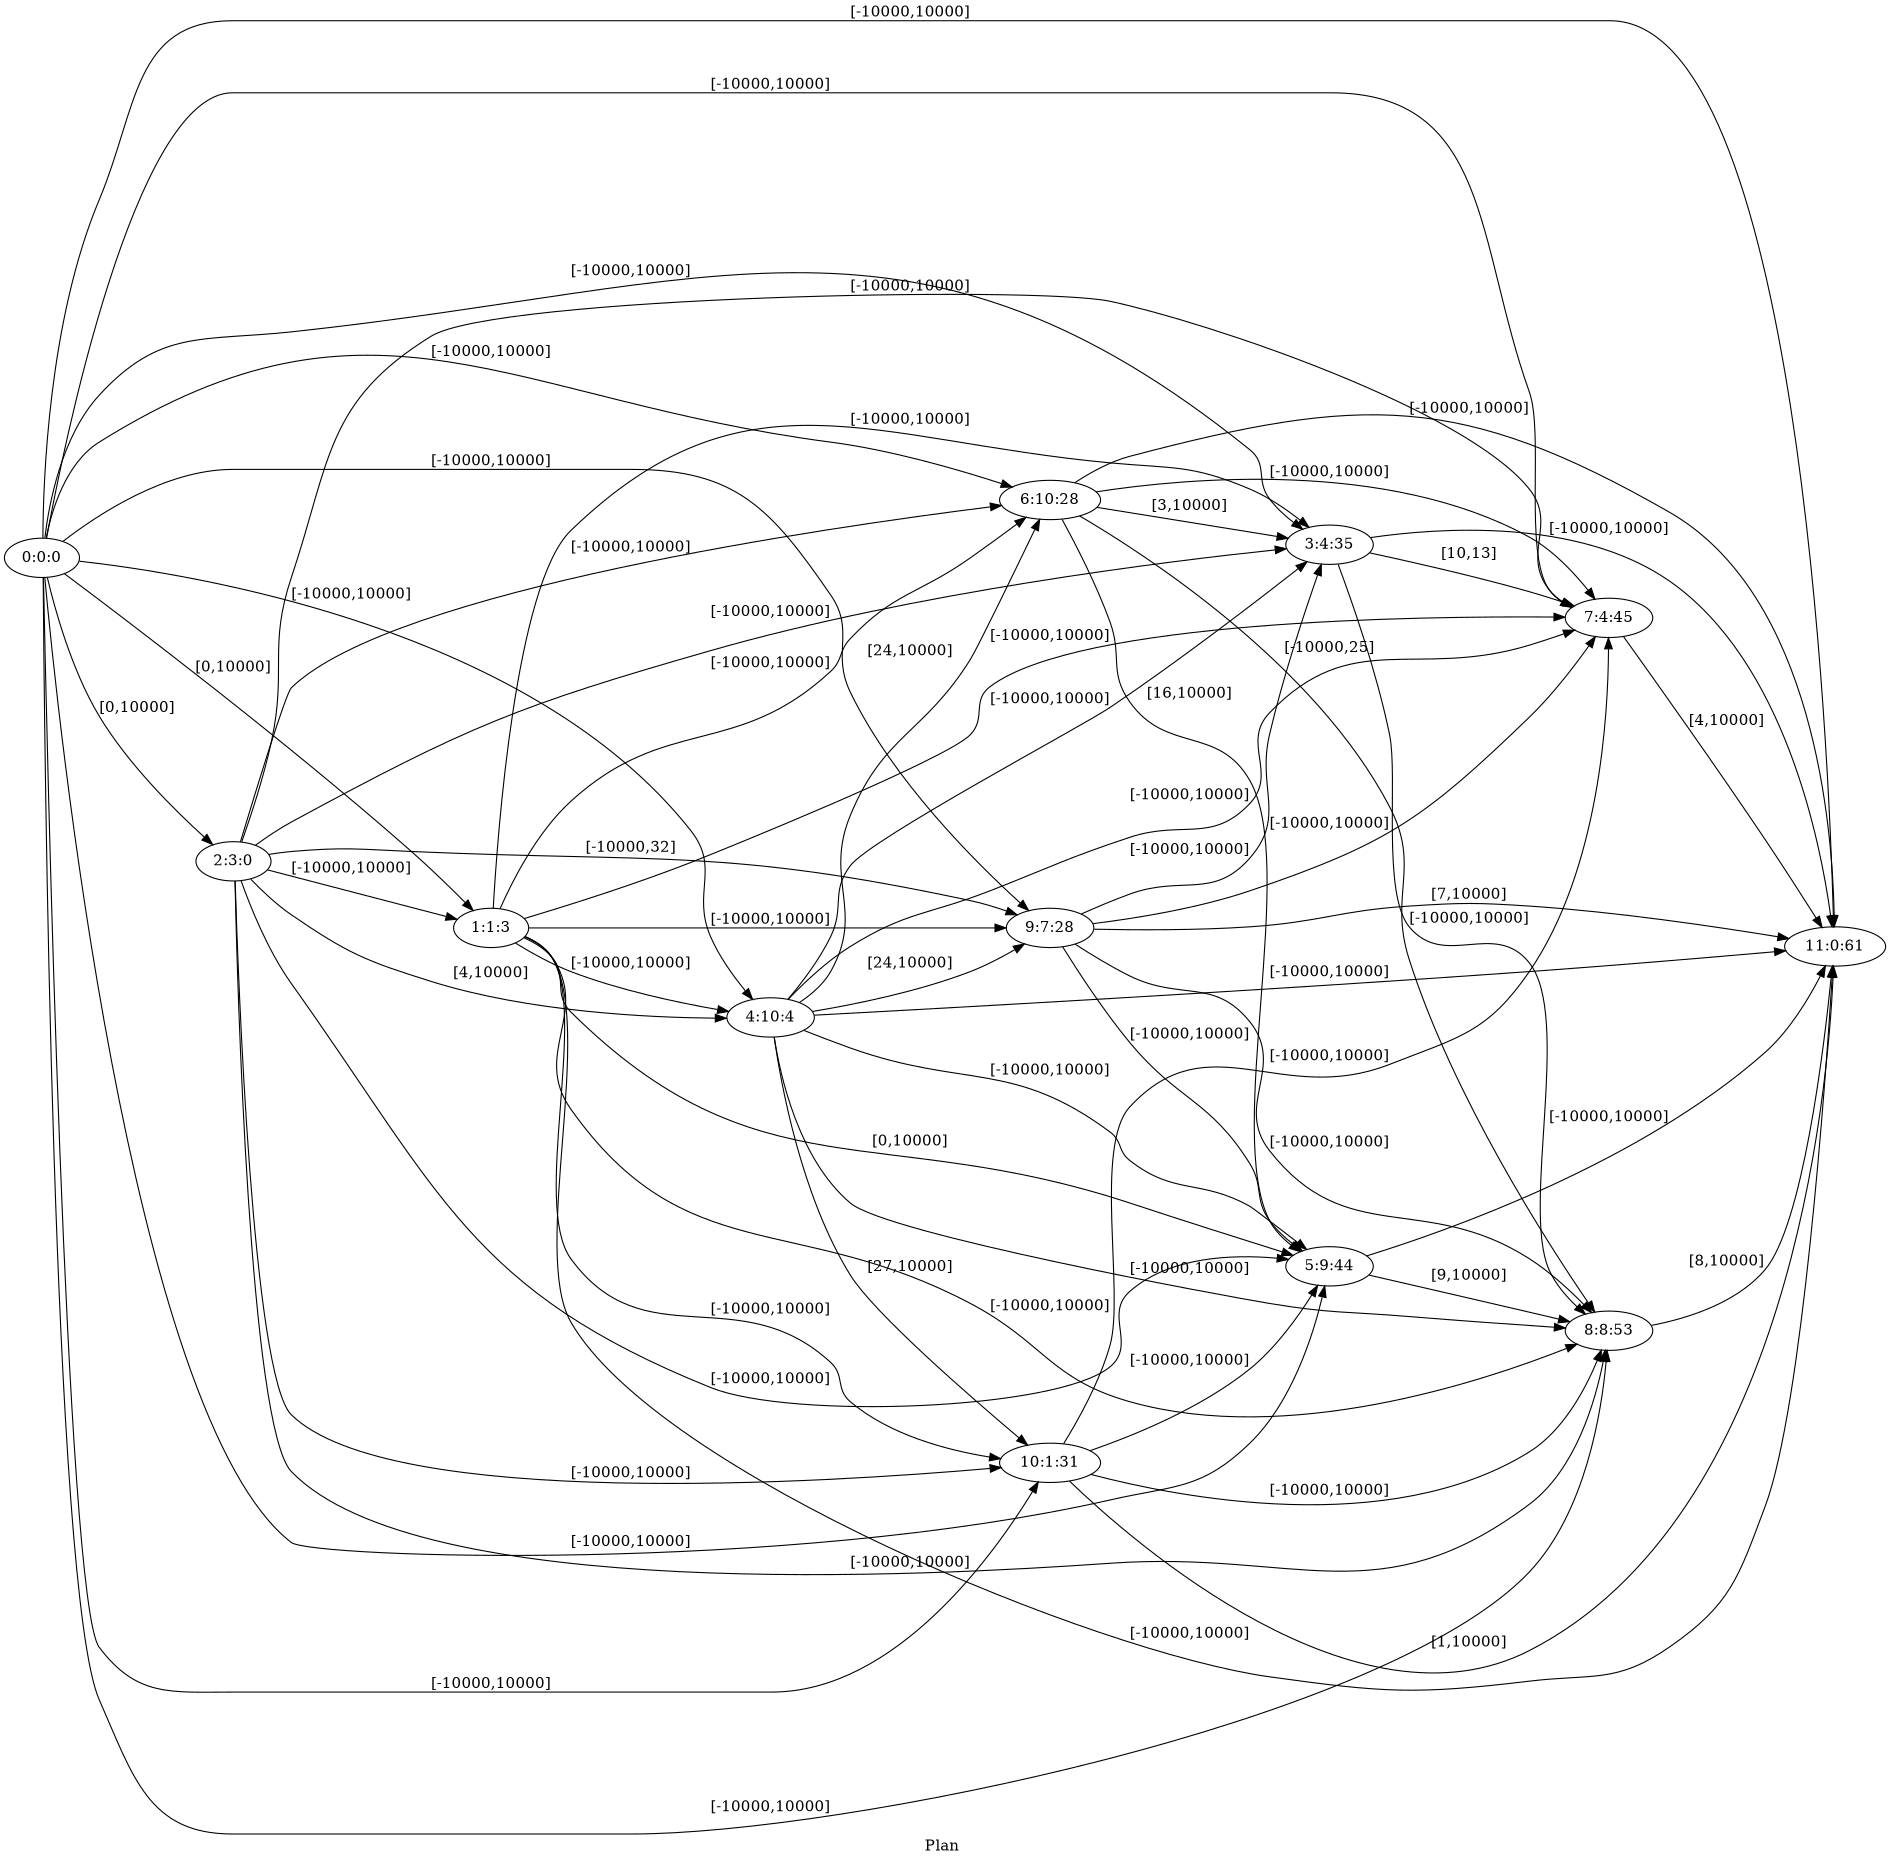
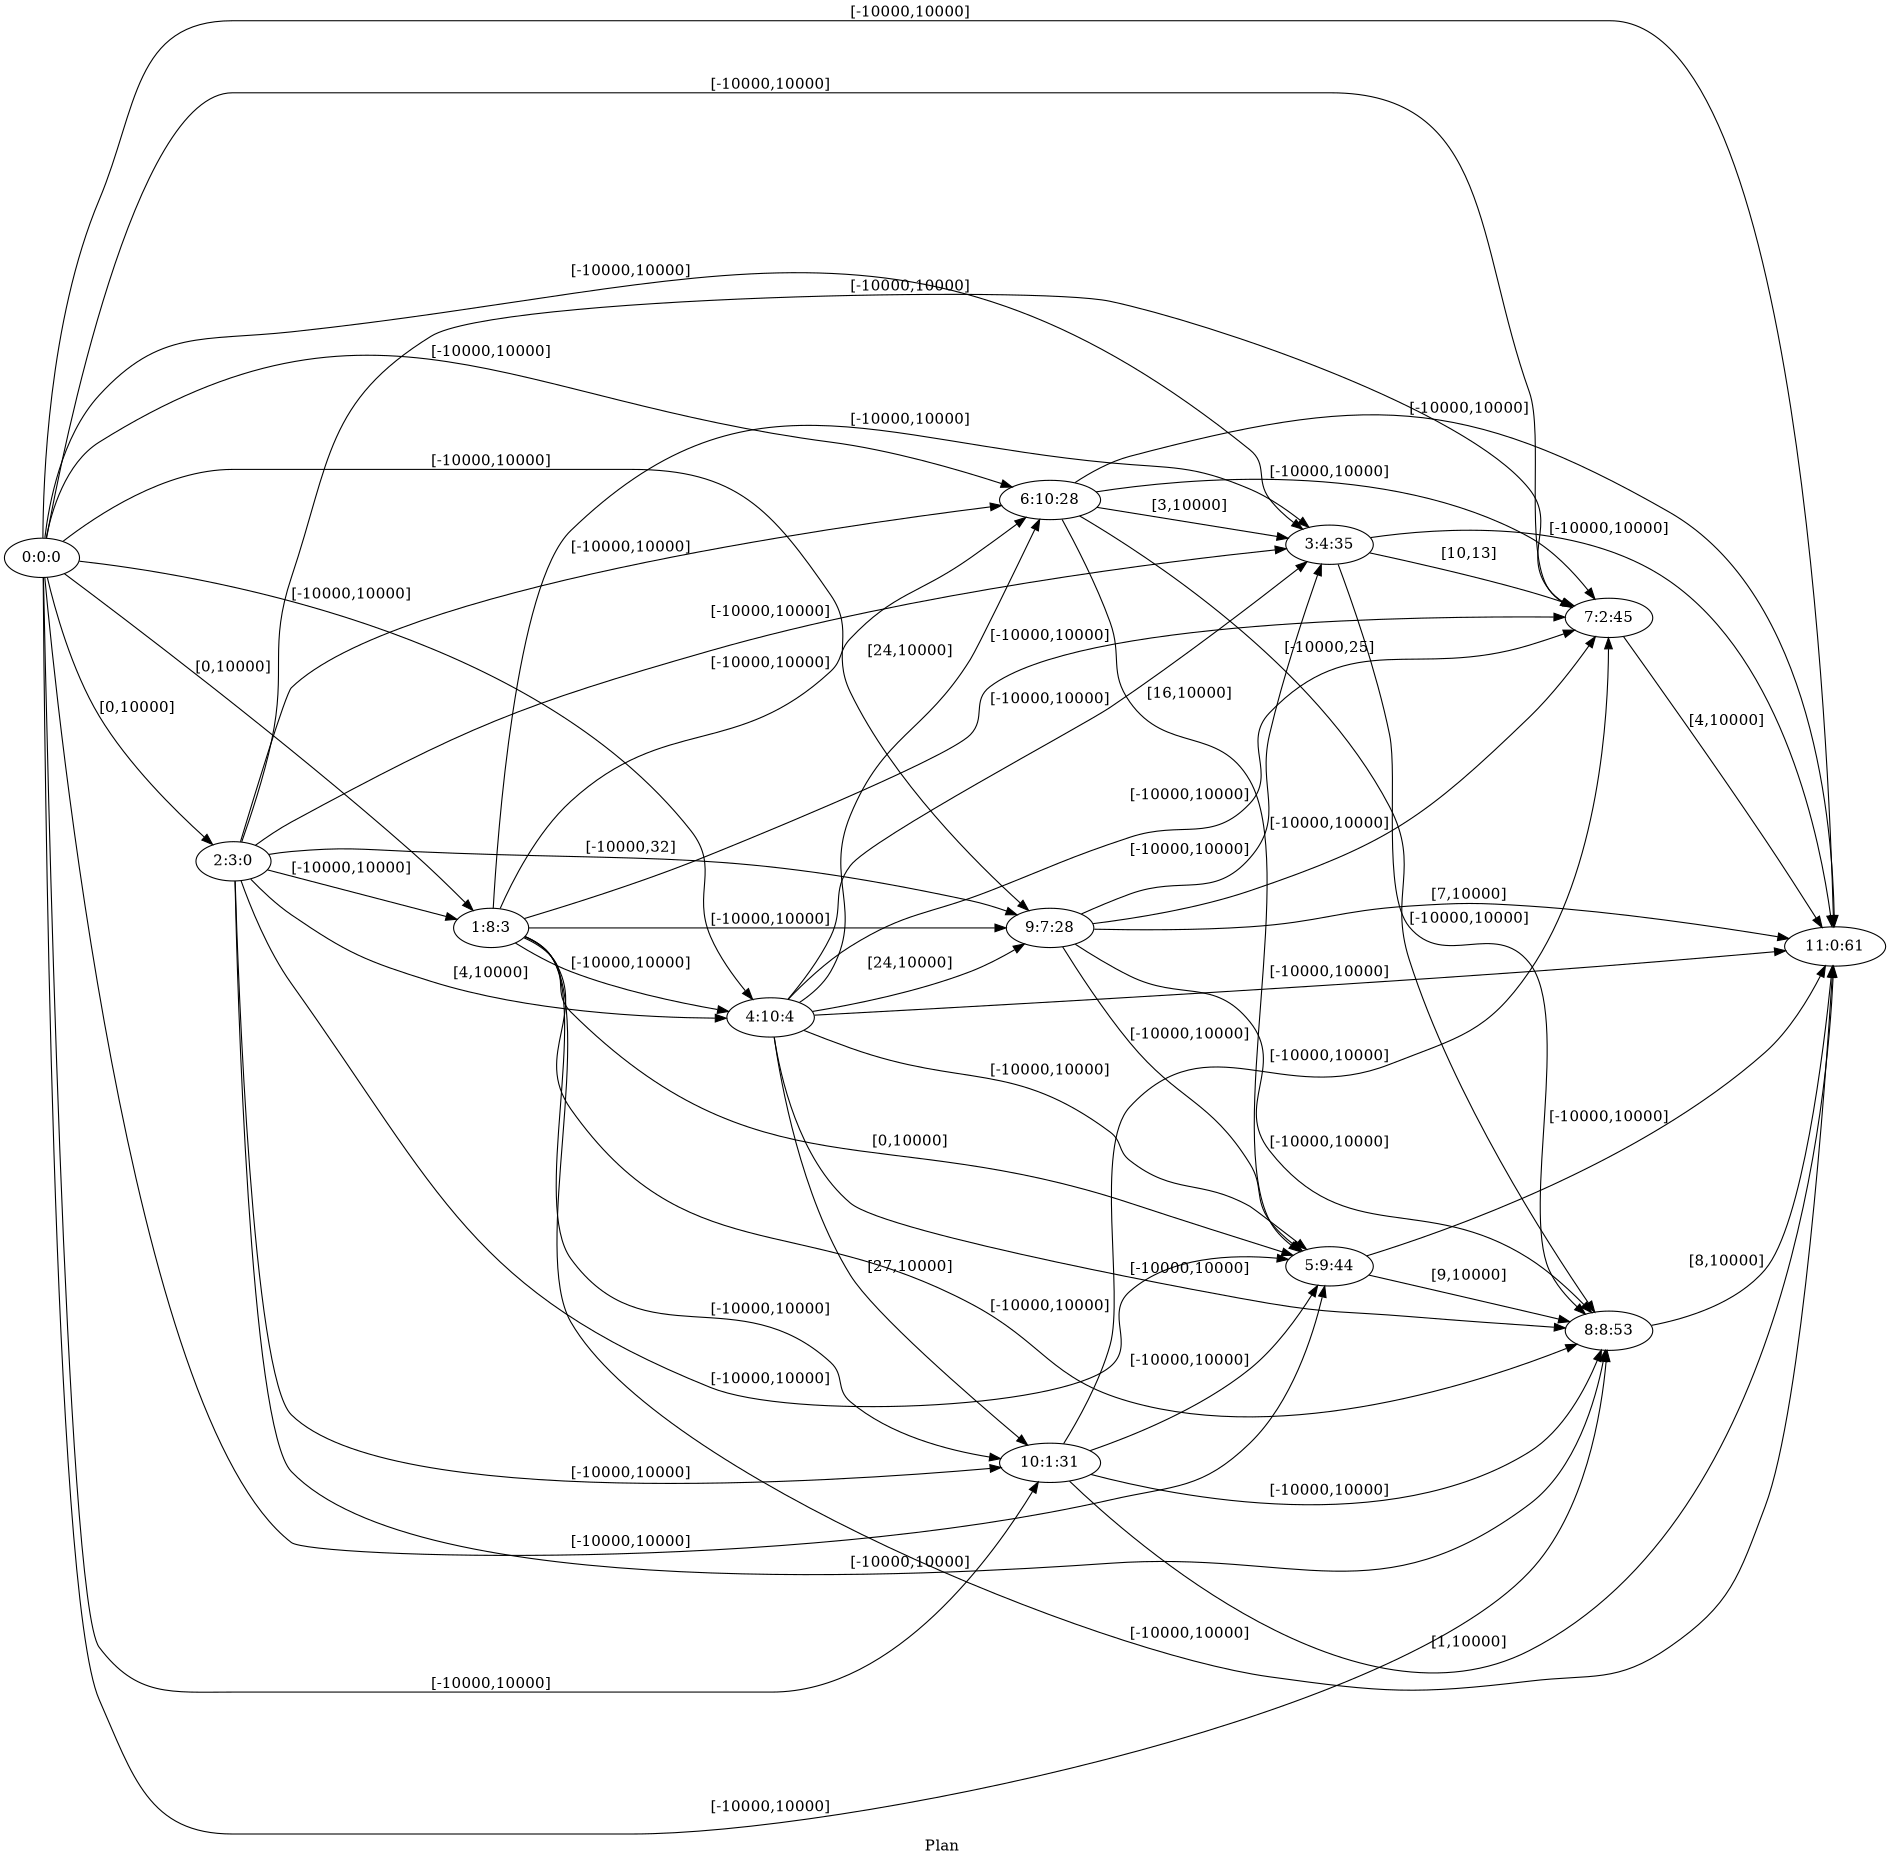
node "7:4:45": label "7:4:45" -> "7:2:45"
node "1:1:3": label "1:1:3" -> "1:8:3"
